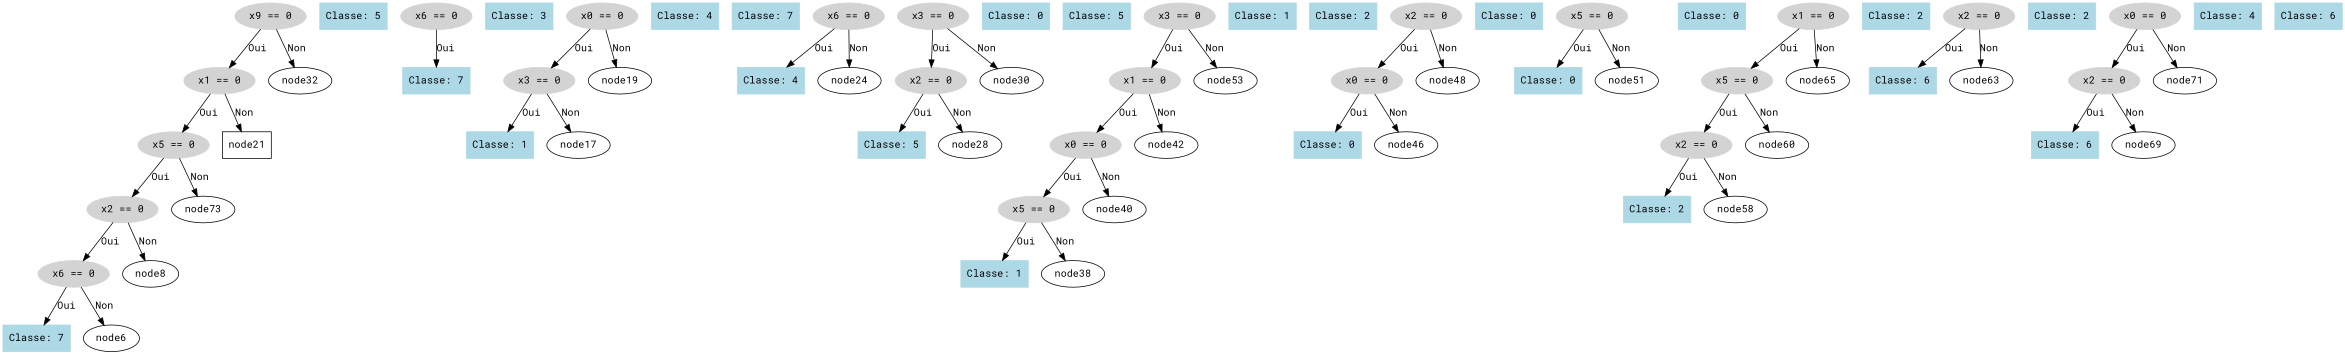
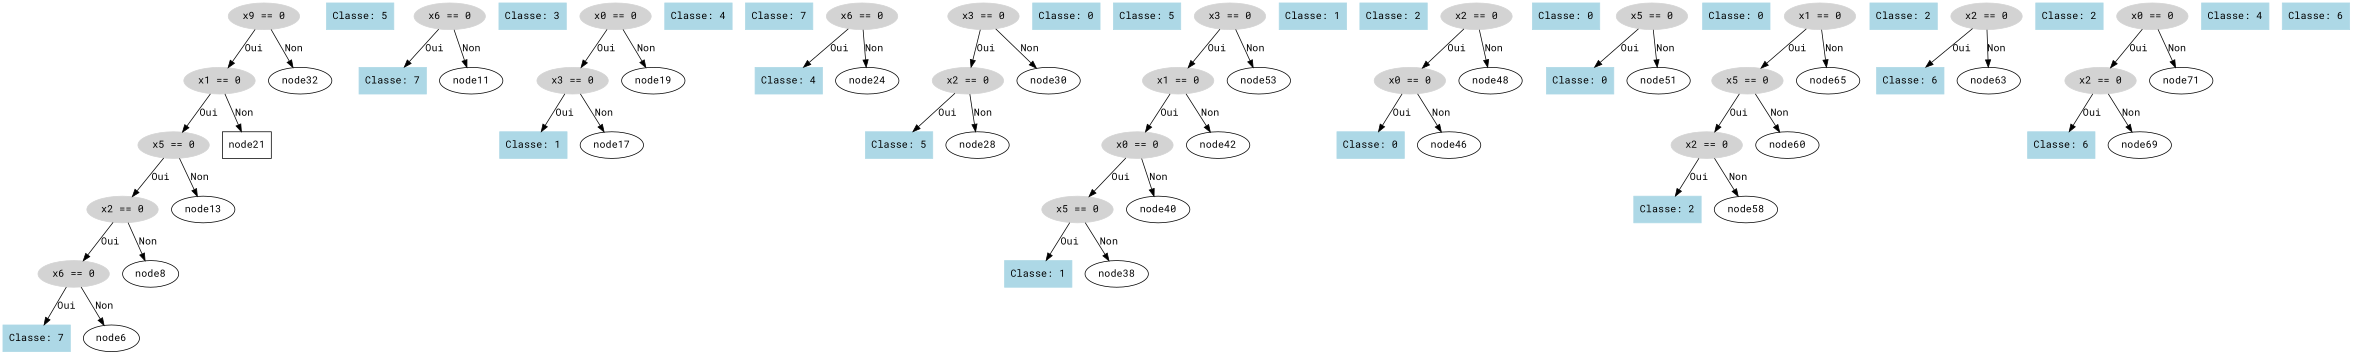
node "node11": added
node "node73": label "node73" -> "node13"
